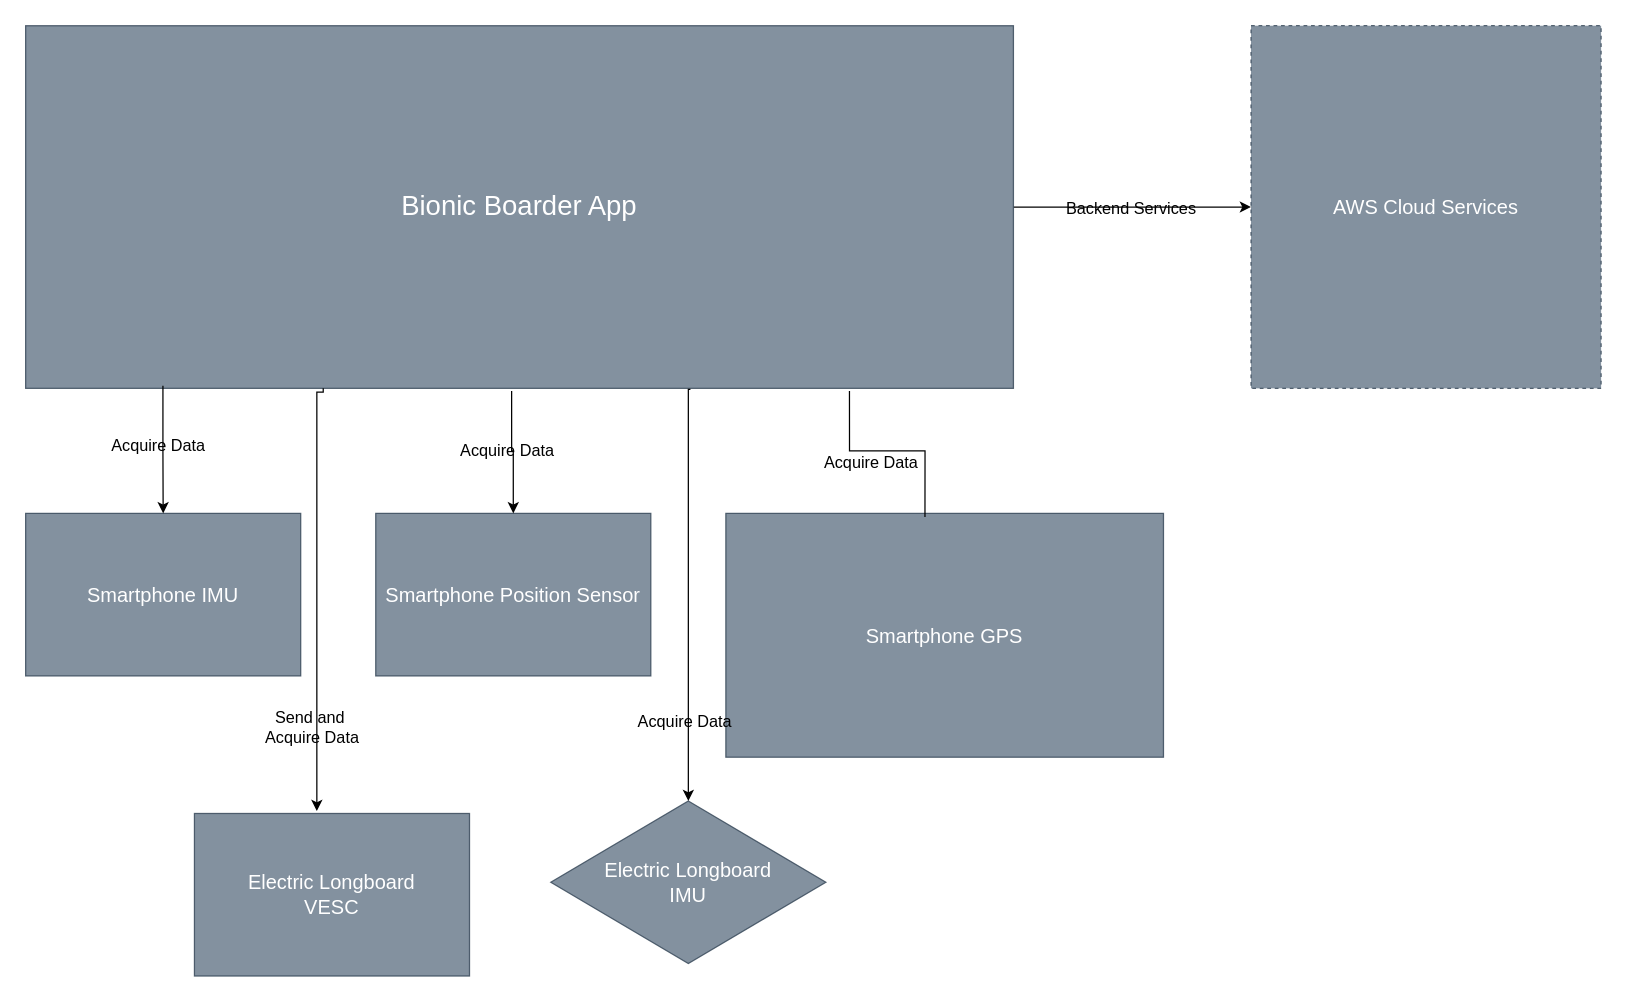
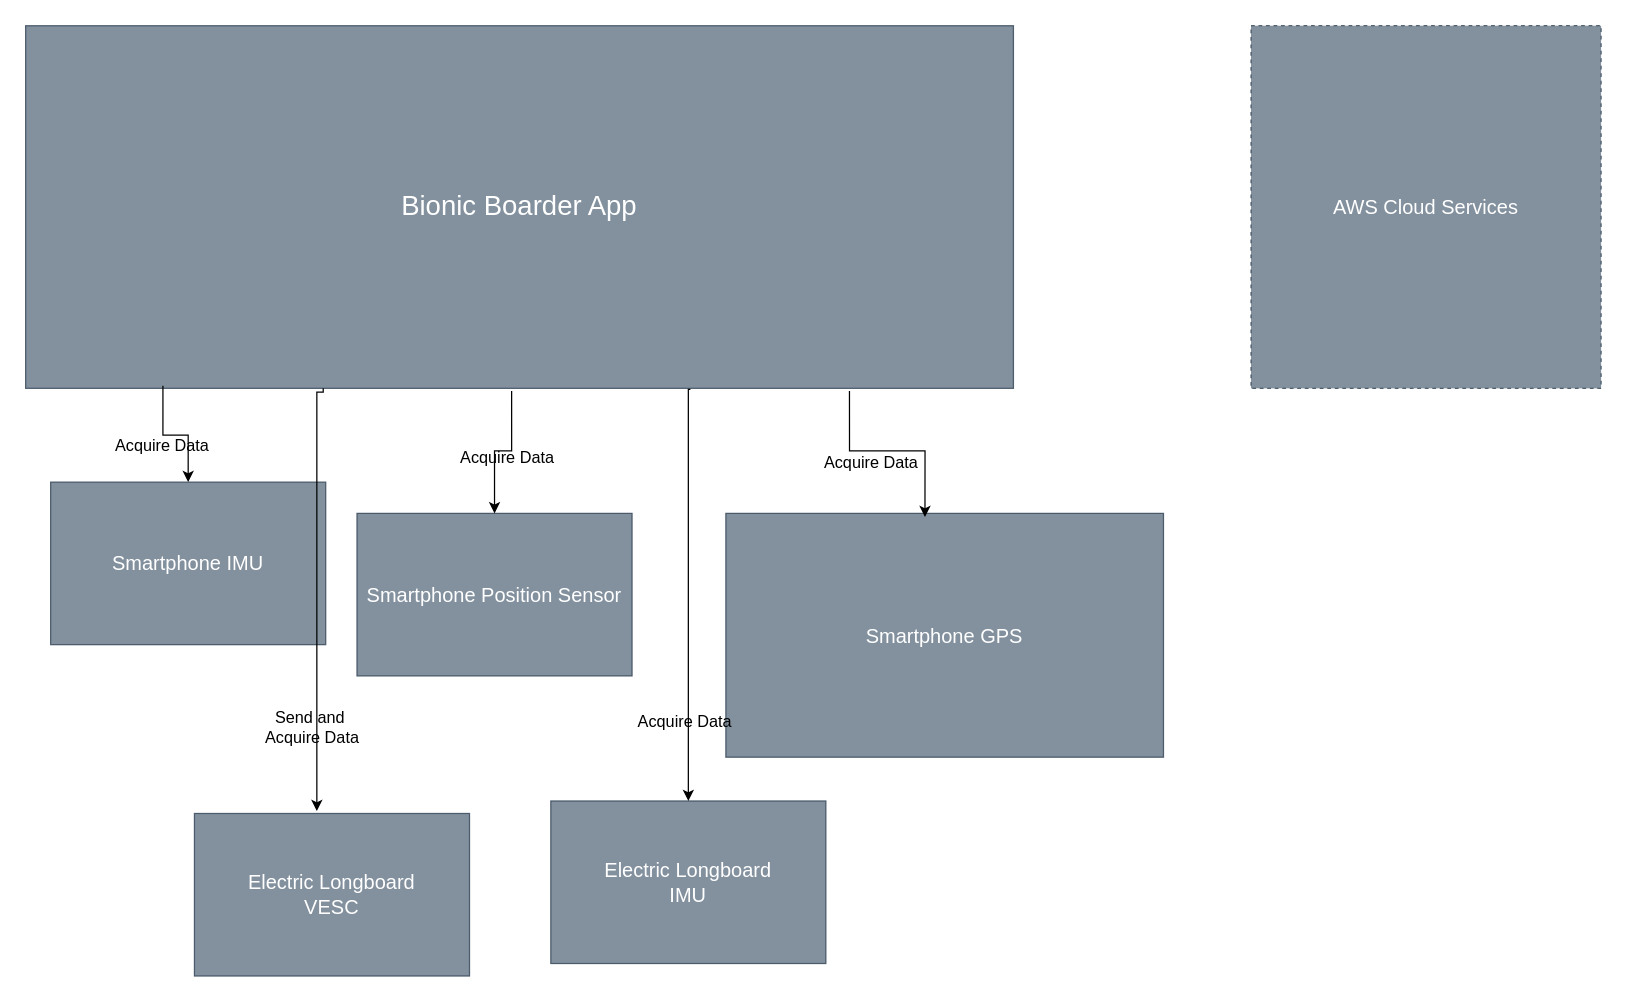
edge "Bionic Boarder App" -> "AWS Cloud Services": removed, label "Backend Services"
edge "Bionic Boarder App" -- "Smartphone GPS": arrowhead none -> classic
node "Smartphone IMU": moved (163, 594) -> (188, 563)
node "Smartphone Position Sensor": moved (513, 594) -> (494, 594)
node "Electric Longboard IMU": shape diamond -> rectangle
